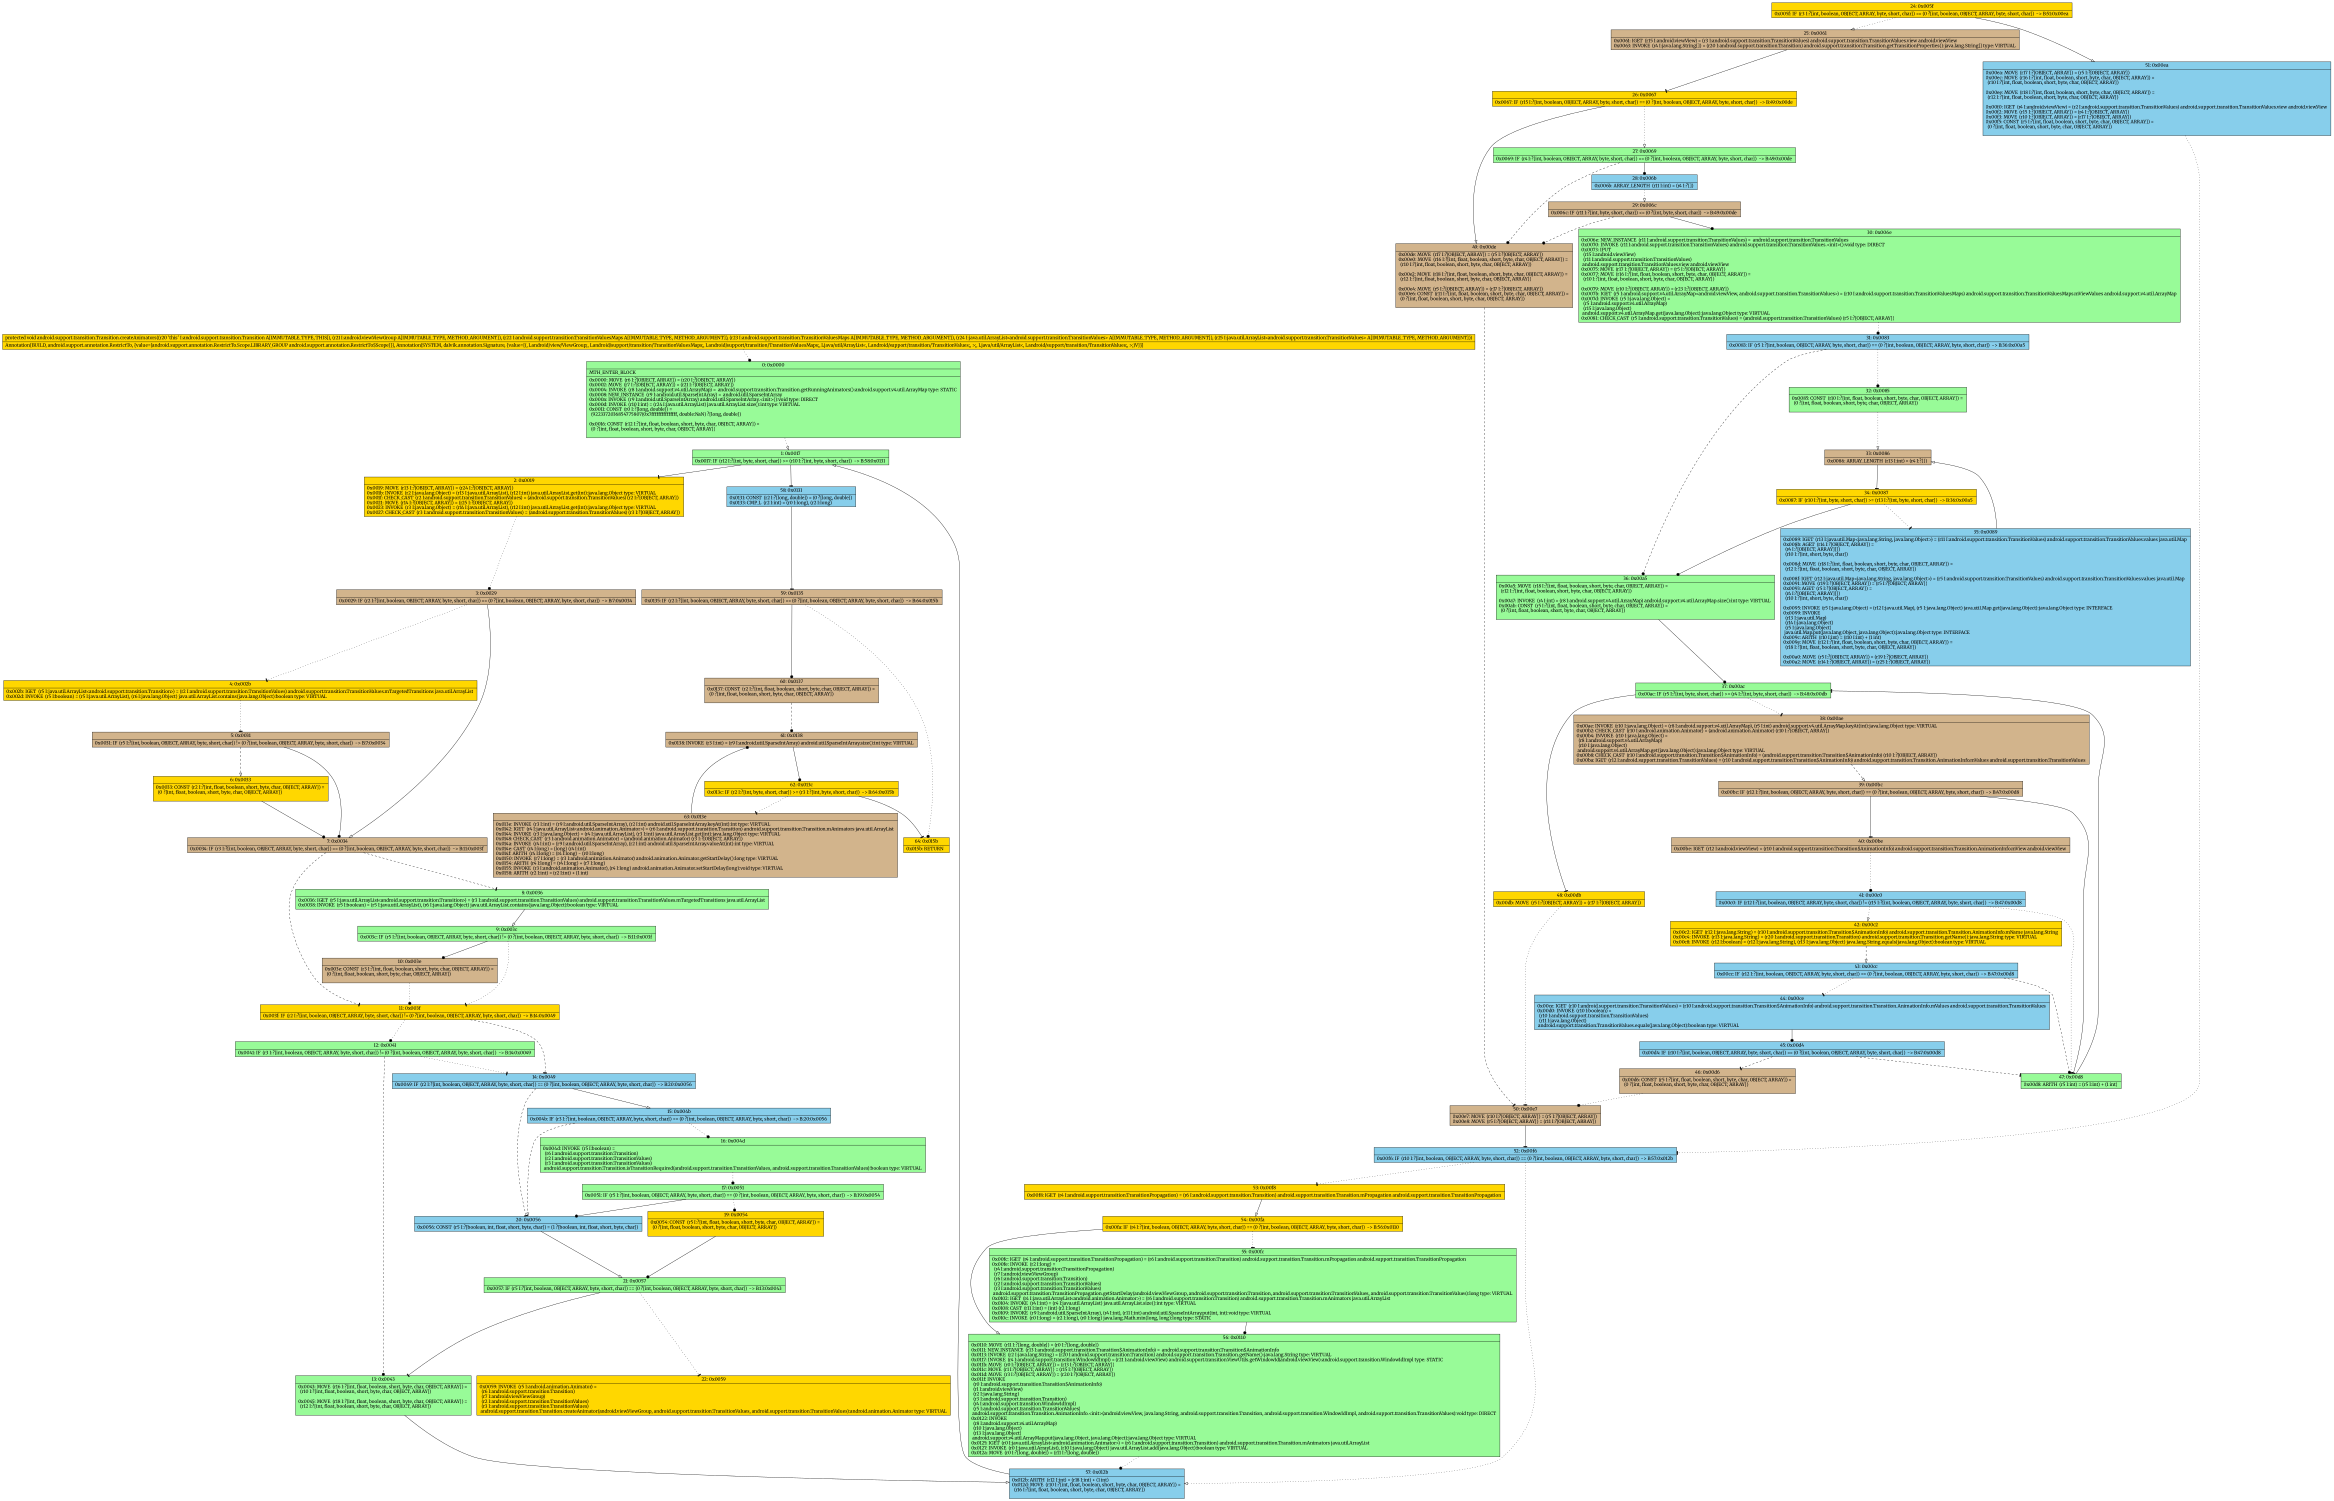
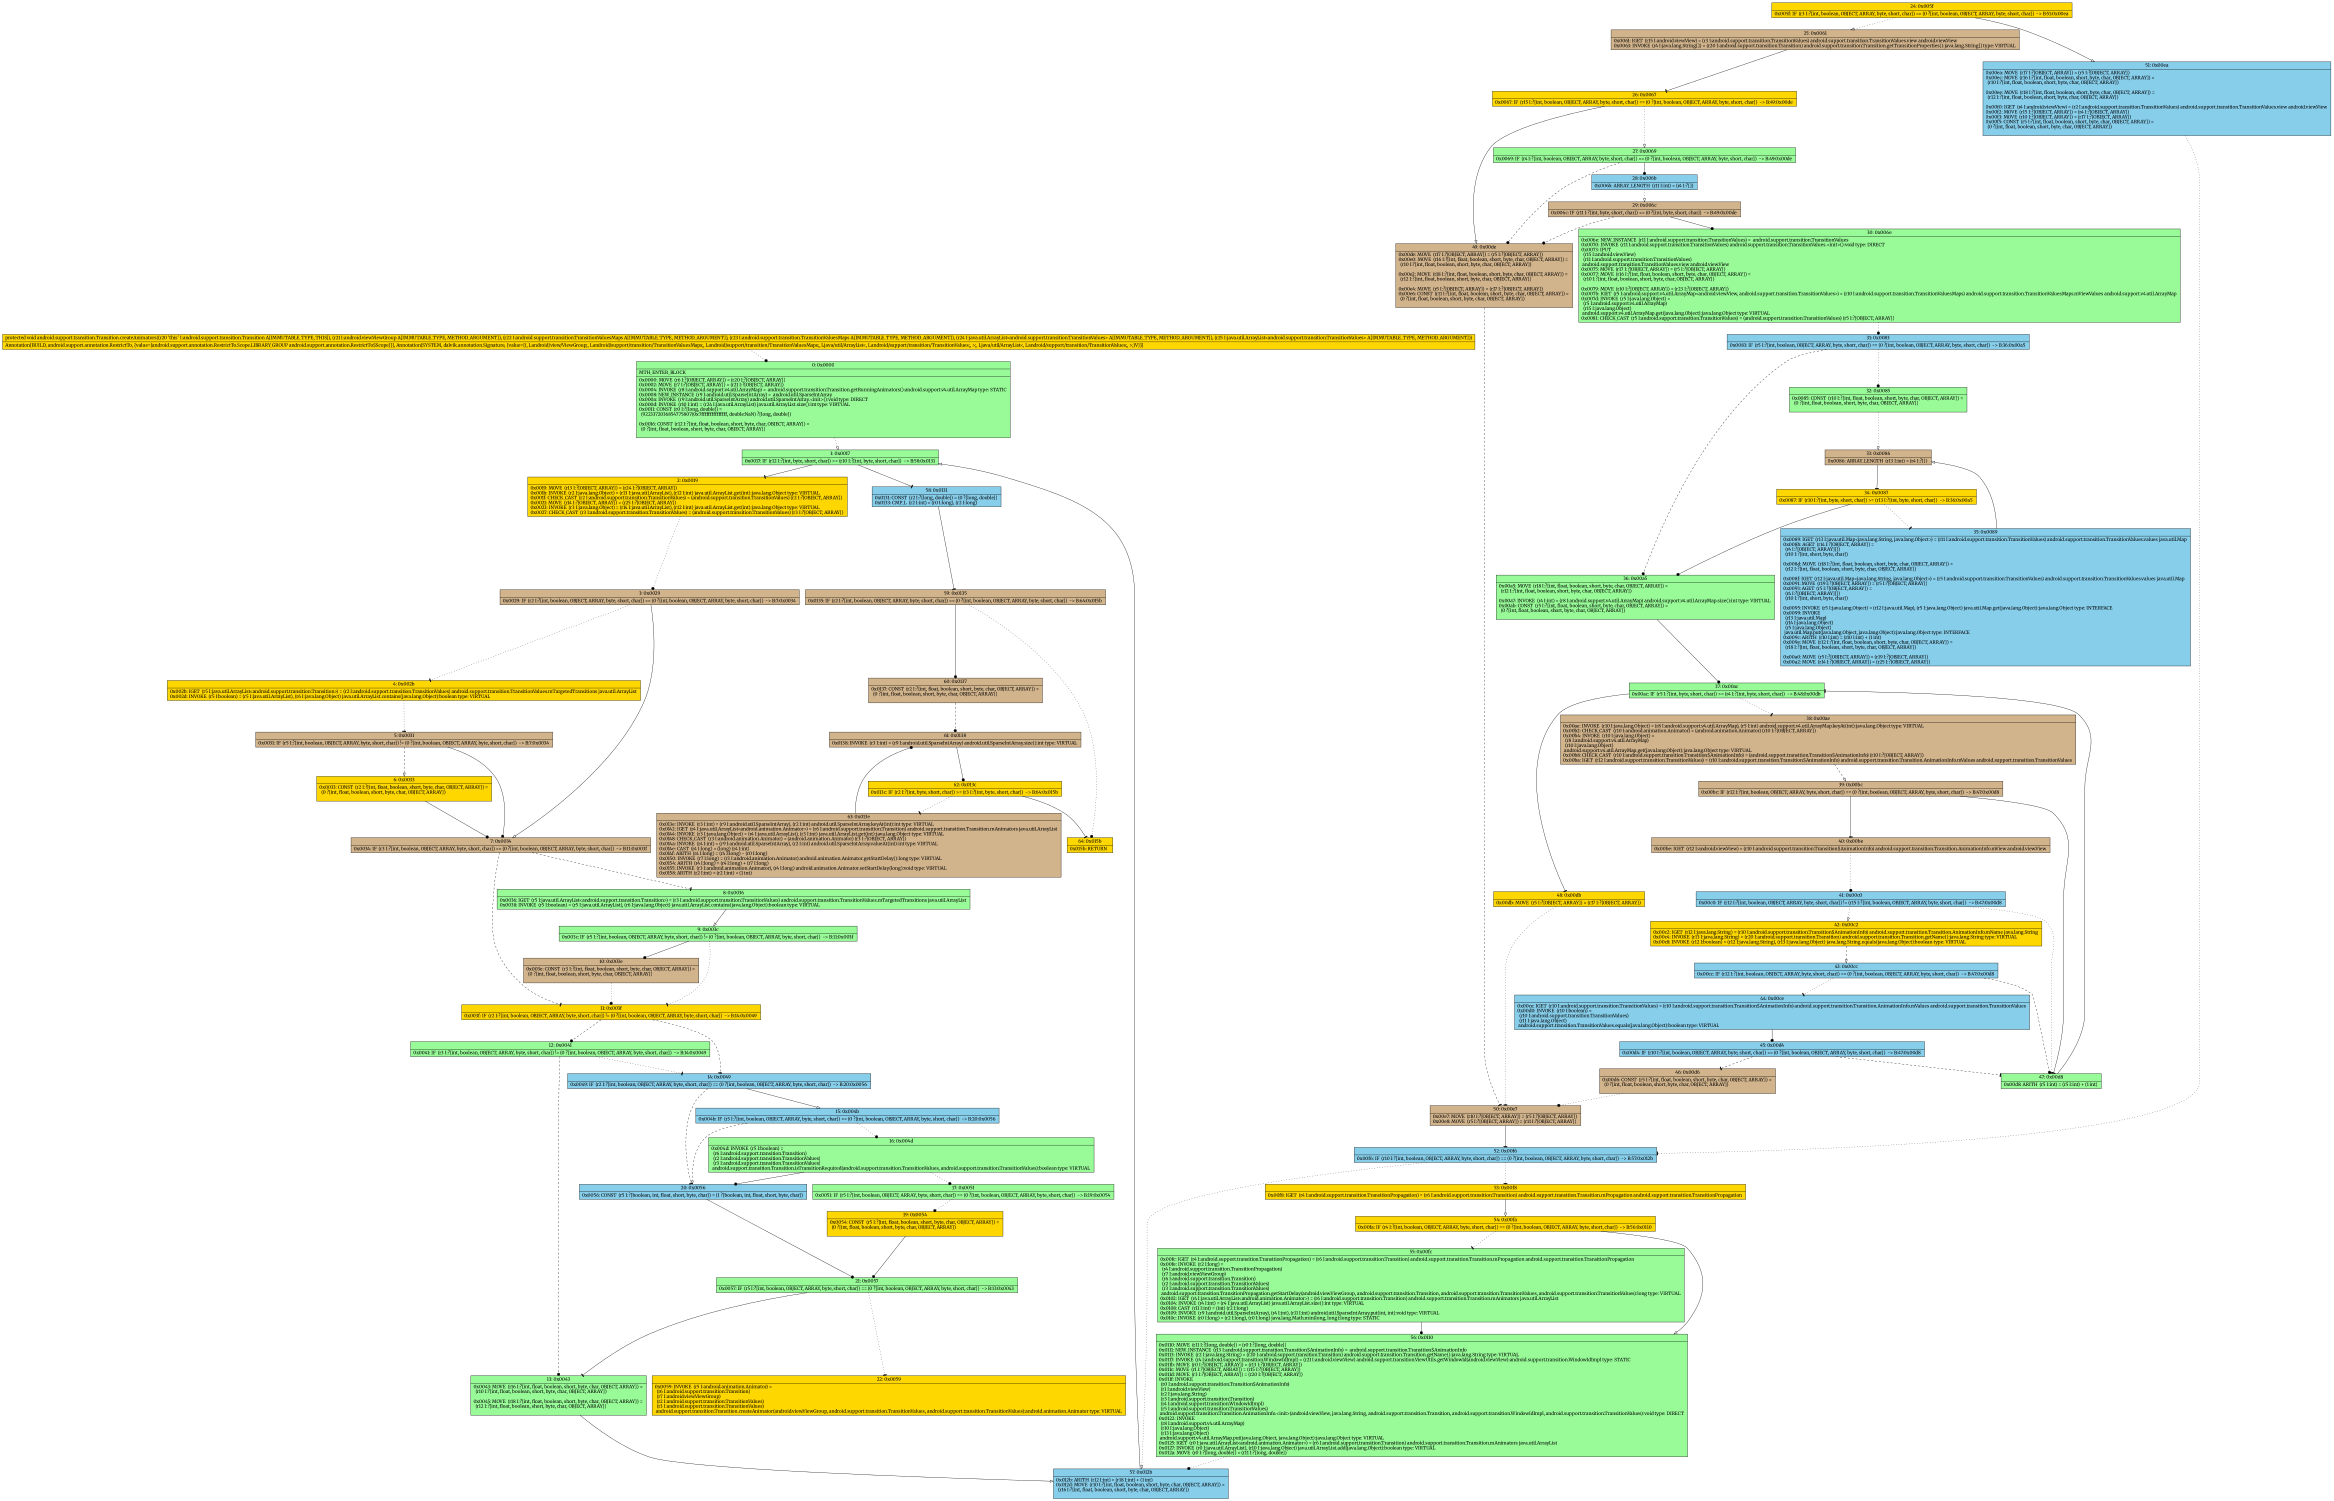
edge "11: 0x003f" -> "12: 0x0041": style dotted -> dashed
edge "17: 0x0051" -> "20: 0x0056": now "16: 0x004d" -> "20: 0x0056"
edge "20: 0x0056" -> "21: 0x0057": arrowhead onormal -> dot
